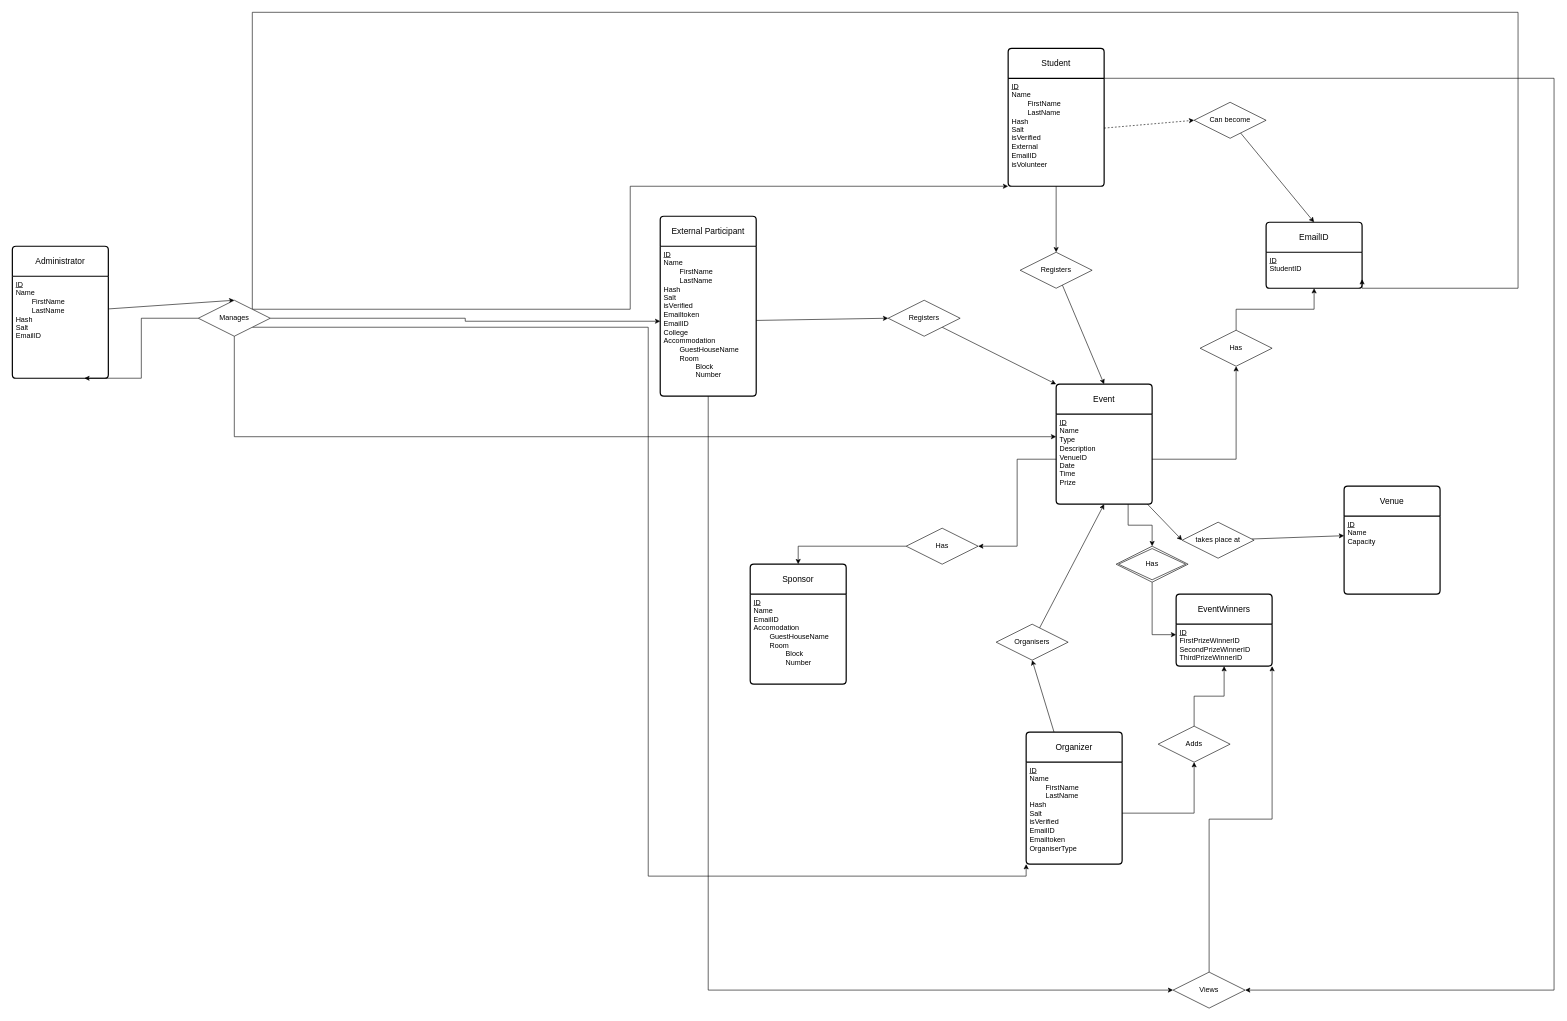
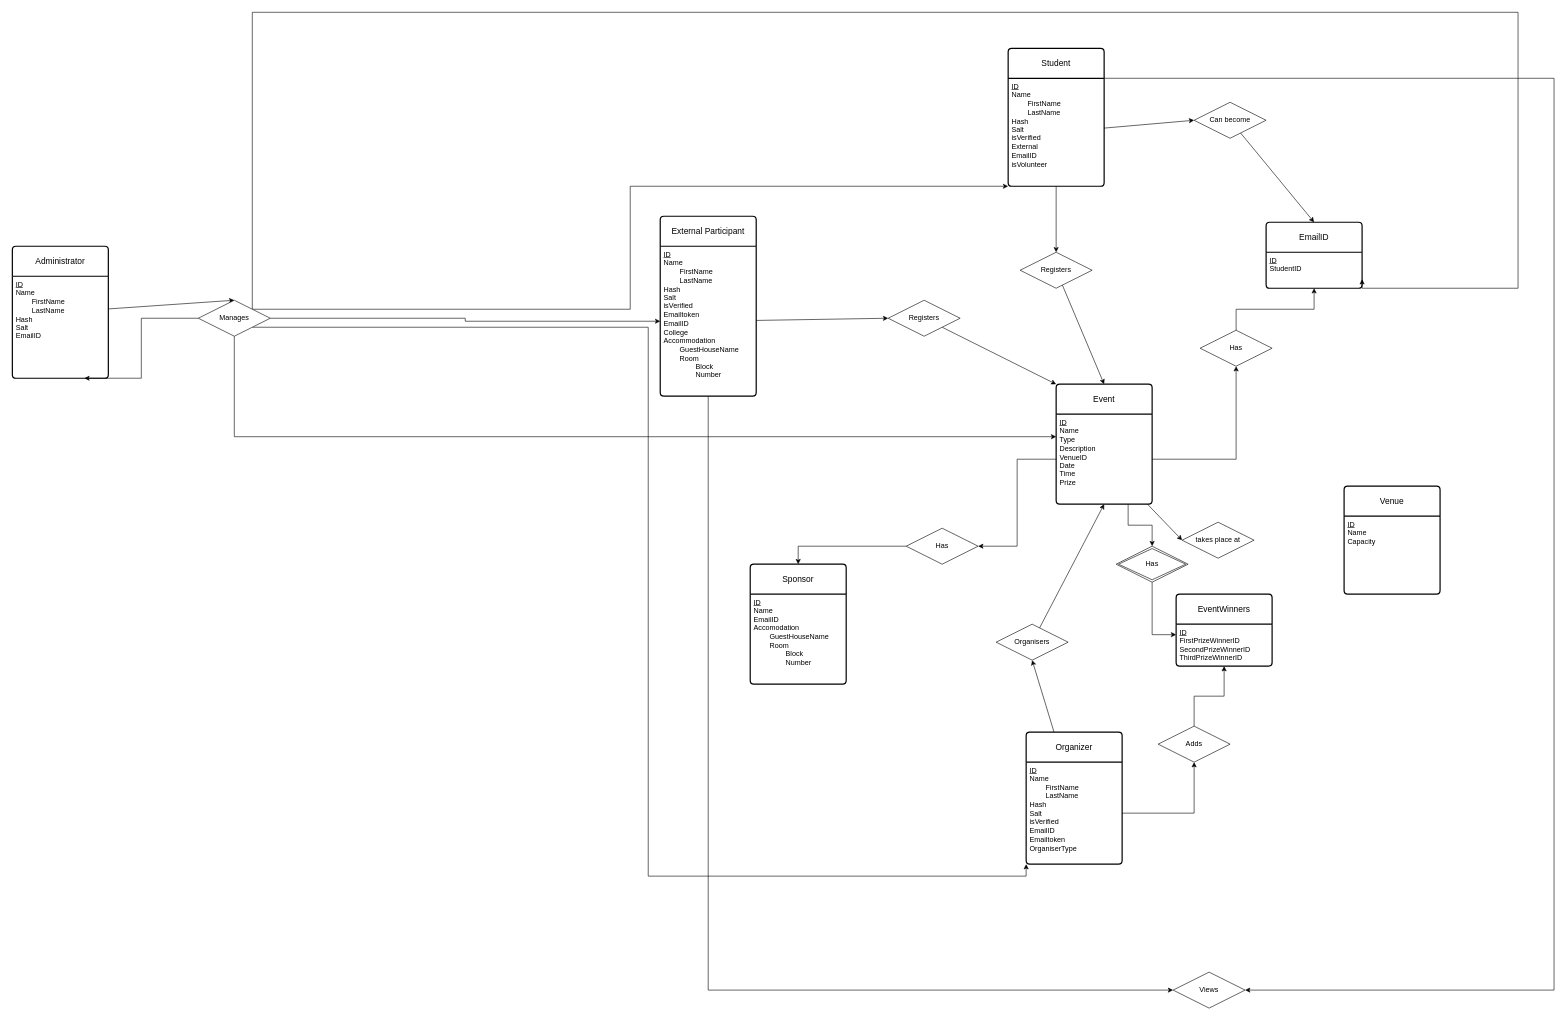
edge "ID Name FirstName LastName Hash Salt isVerified External EmailID isVolunteer" -> "Can become": style dashed -> solid
edge "takes place at" -> "ID Name Capacity": removed
edge "Views" -> "ID FirstPrizeWinnerID SecondPrizeWinnerID ThirdPrizeWinnerID": removed
